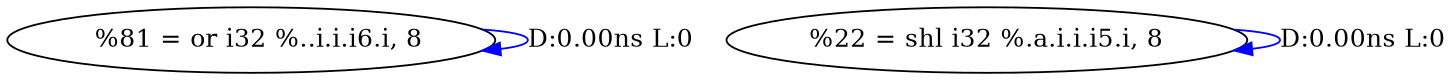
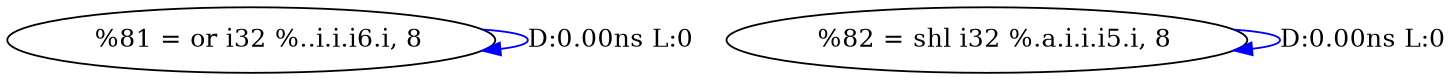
node "%22 = shl i32 %.a.i.i.i5.i, 8": label "%22 = shl i32 %.a.i.i.i5.i, 8" -> "%82 = shl i32 %.a.i.i.i5.i, 8"
